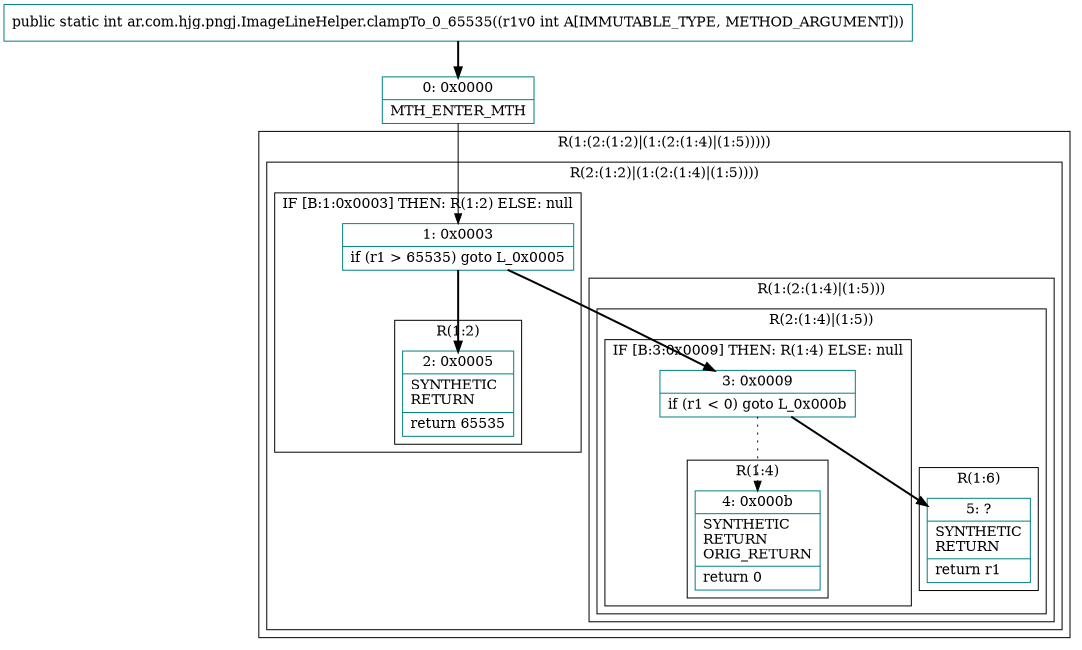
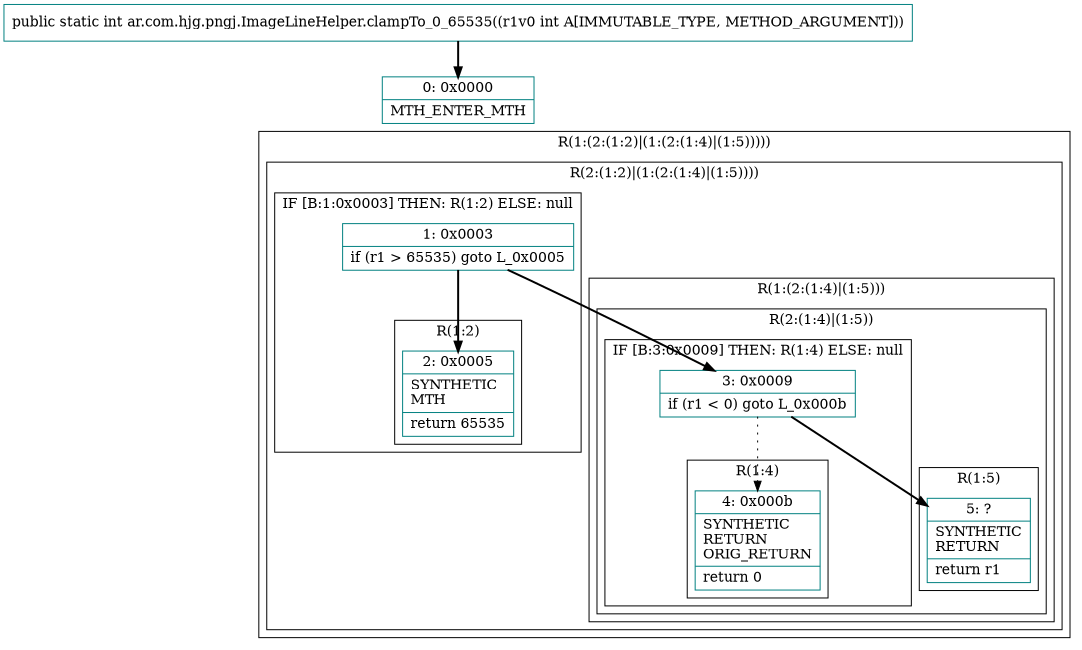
edge "0: 0x0000" -> "1: 0x0003": removed
node "2: 0x0005": text "RETURN" -> "MTH"
cluster "R(1:6)": label "R(1:6)" -> "R(1:5)"
